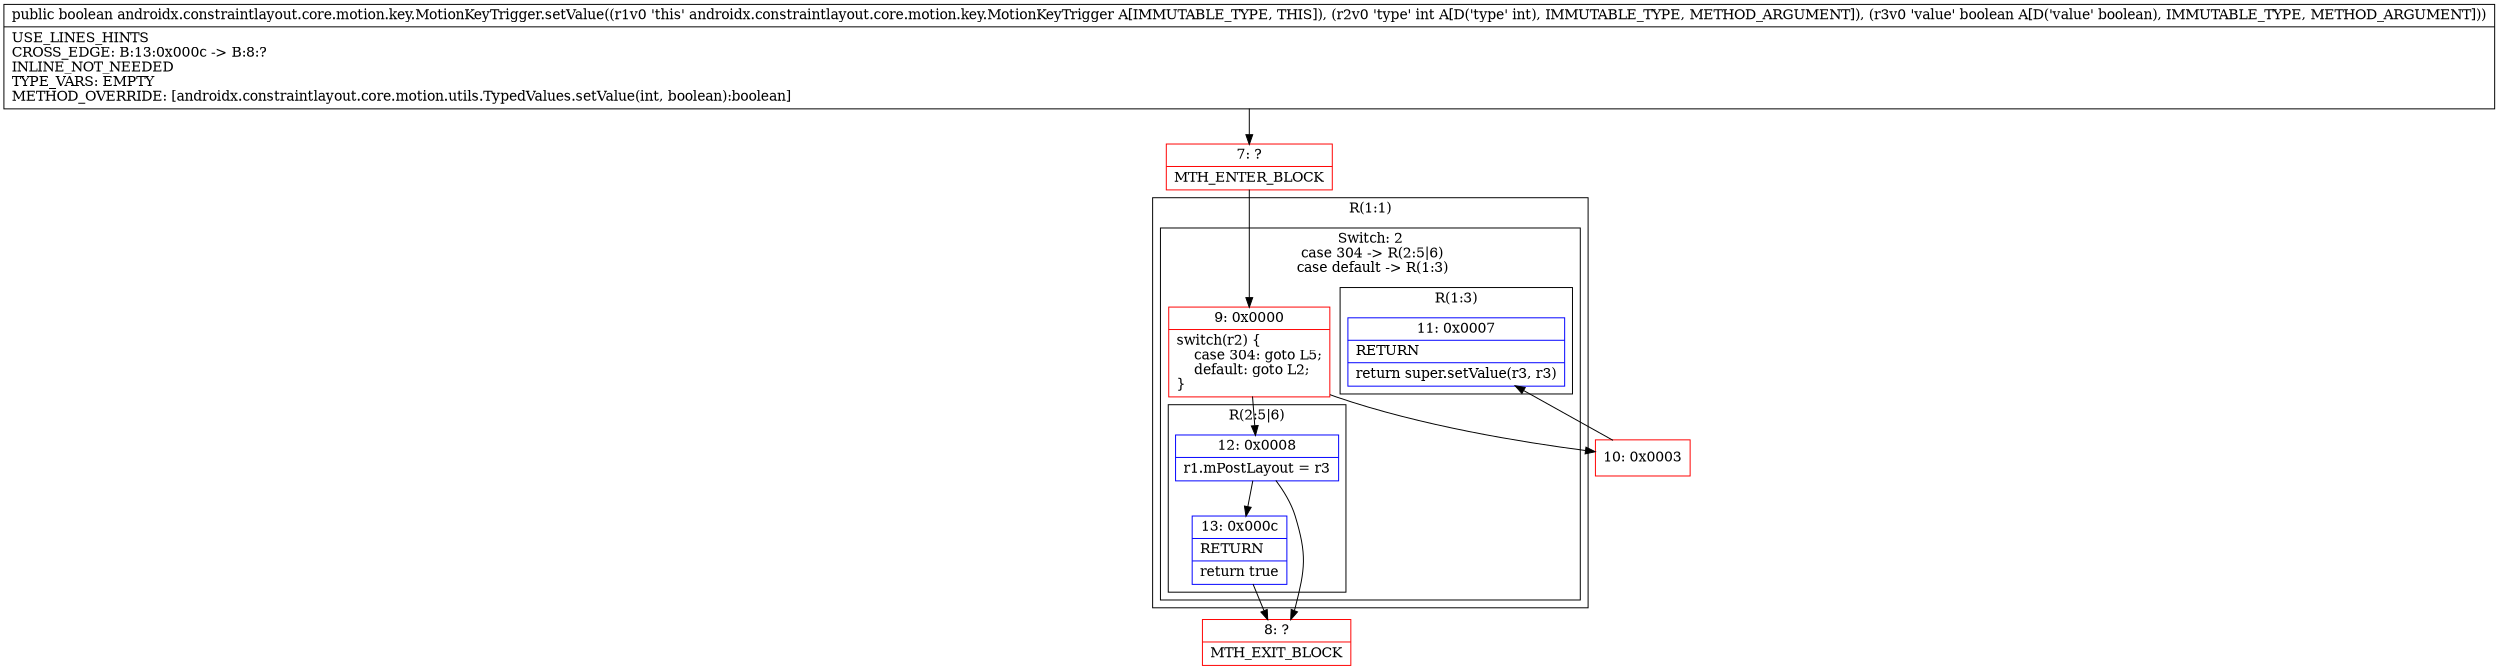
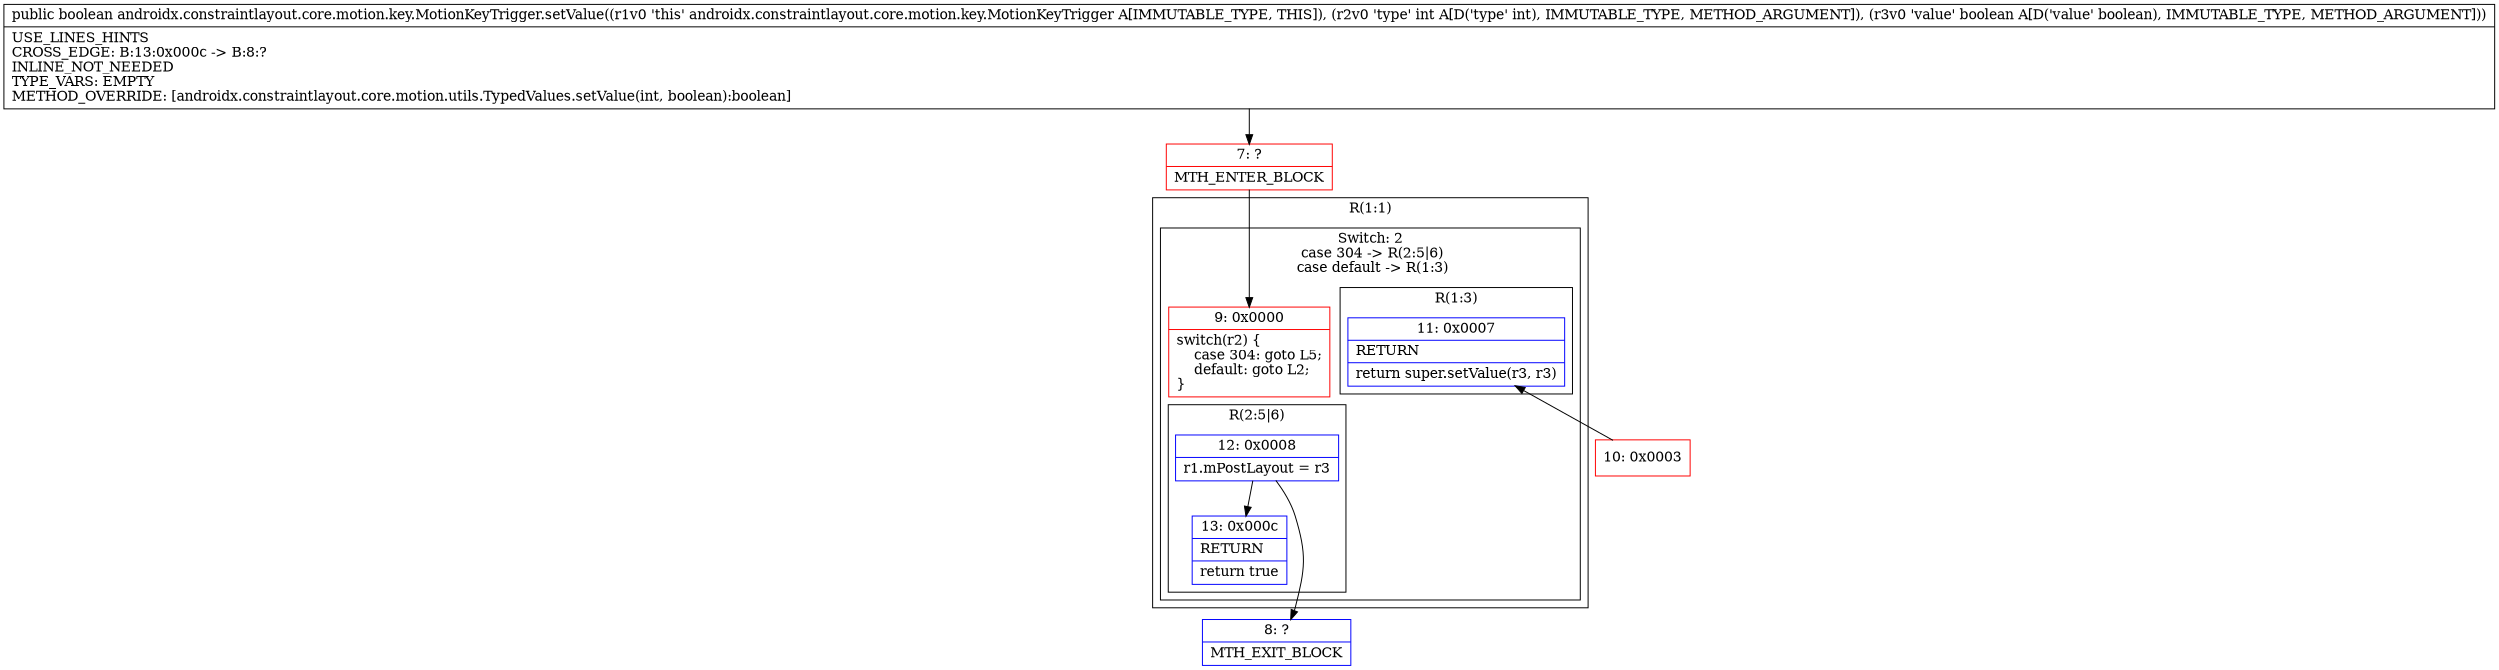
edge "9: 0x0000" -> "12: 0x0008": removed
edge "9: 0x0000" -> "10: 0x0003": removed
edge "13: 0x000c" -> "8: ?": removed
node "8: ?": color red -> blue
